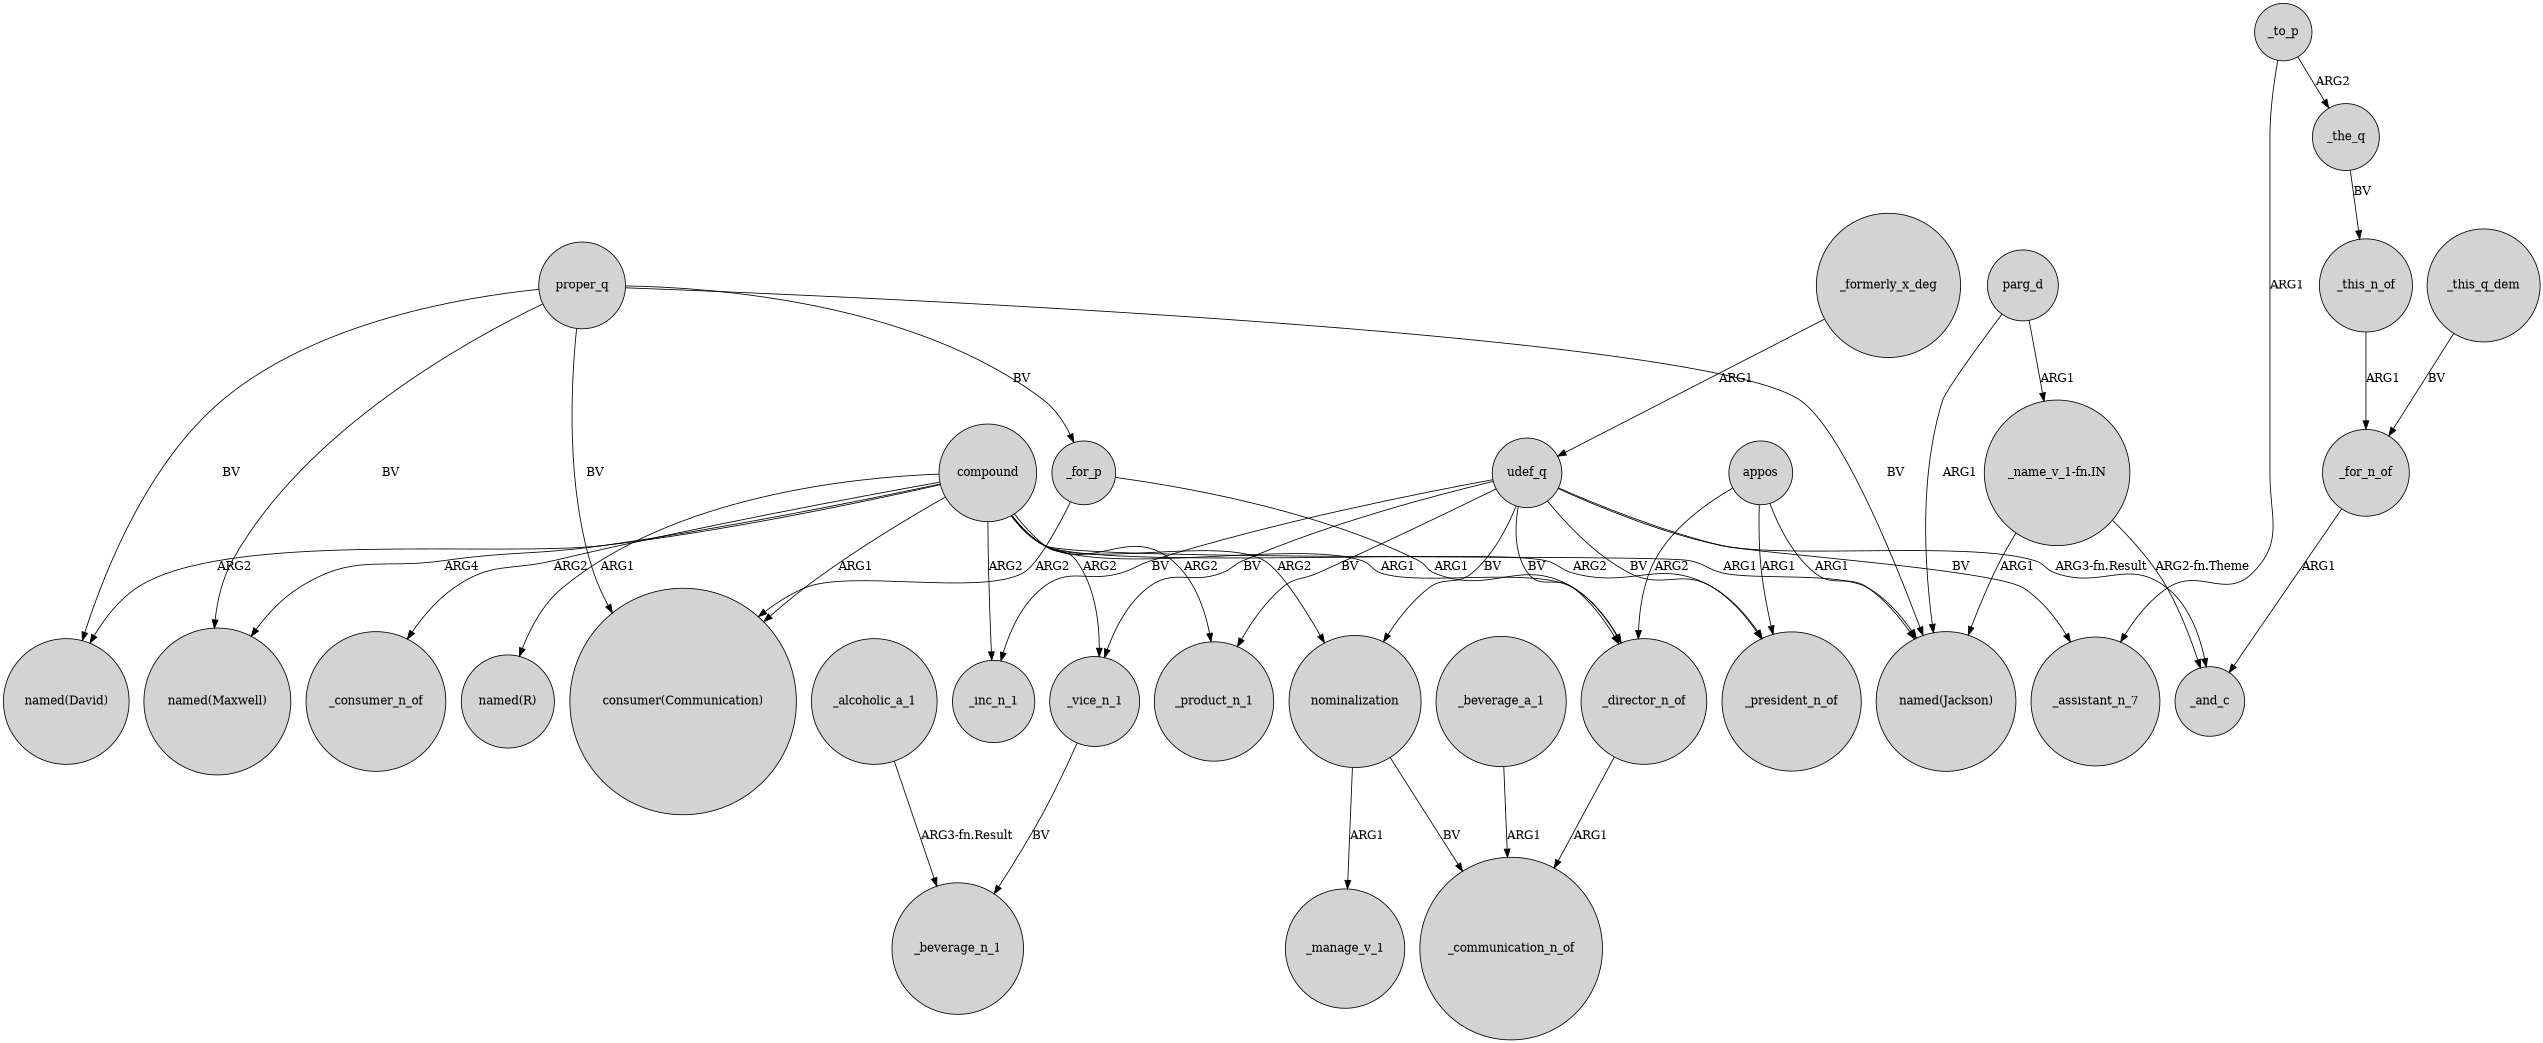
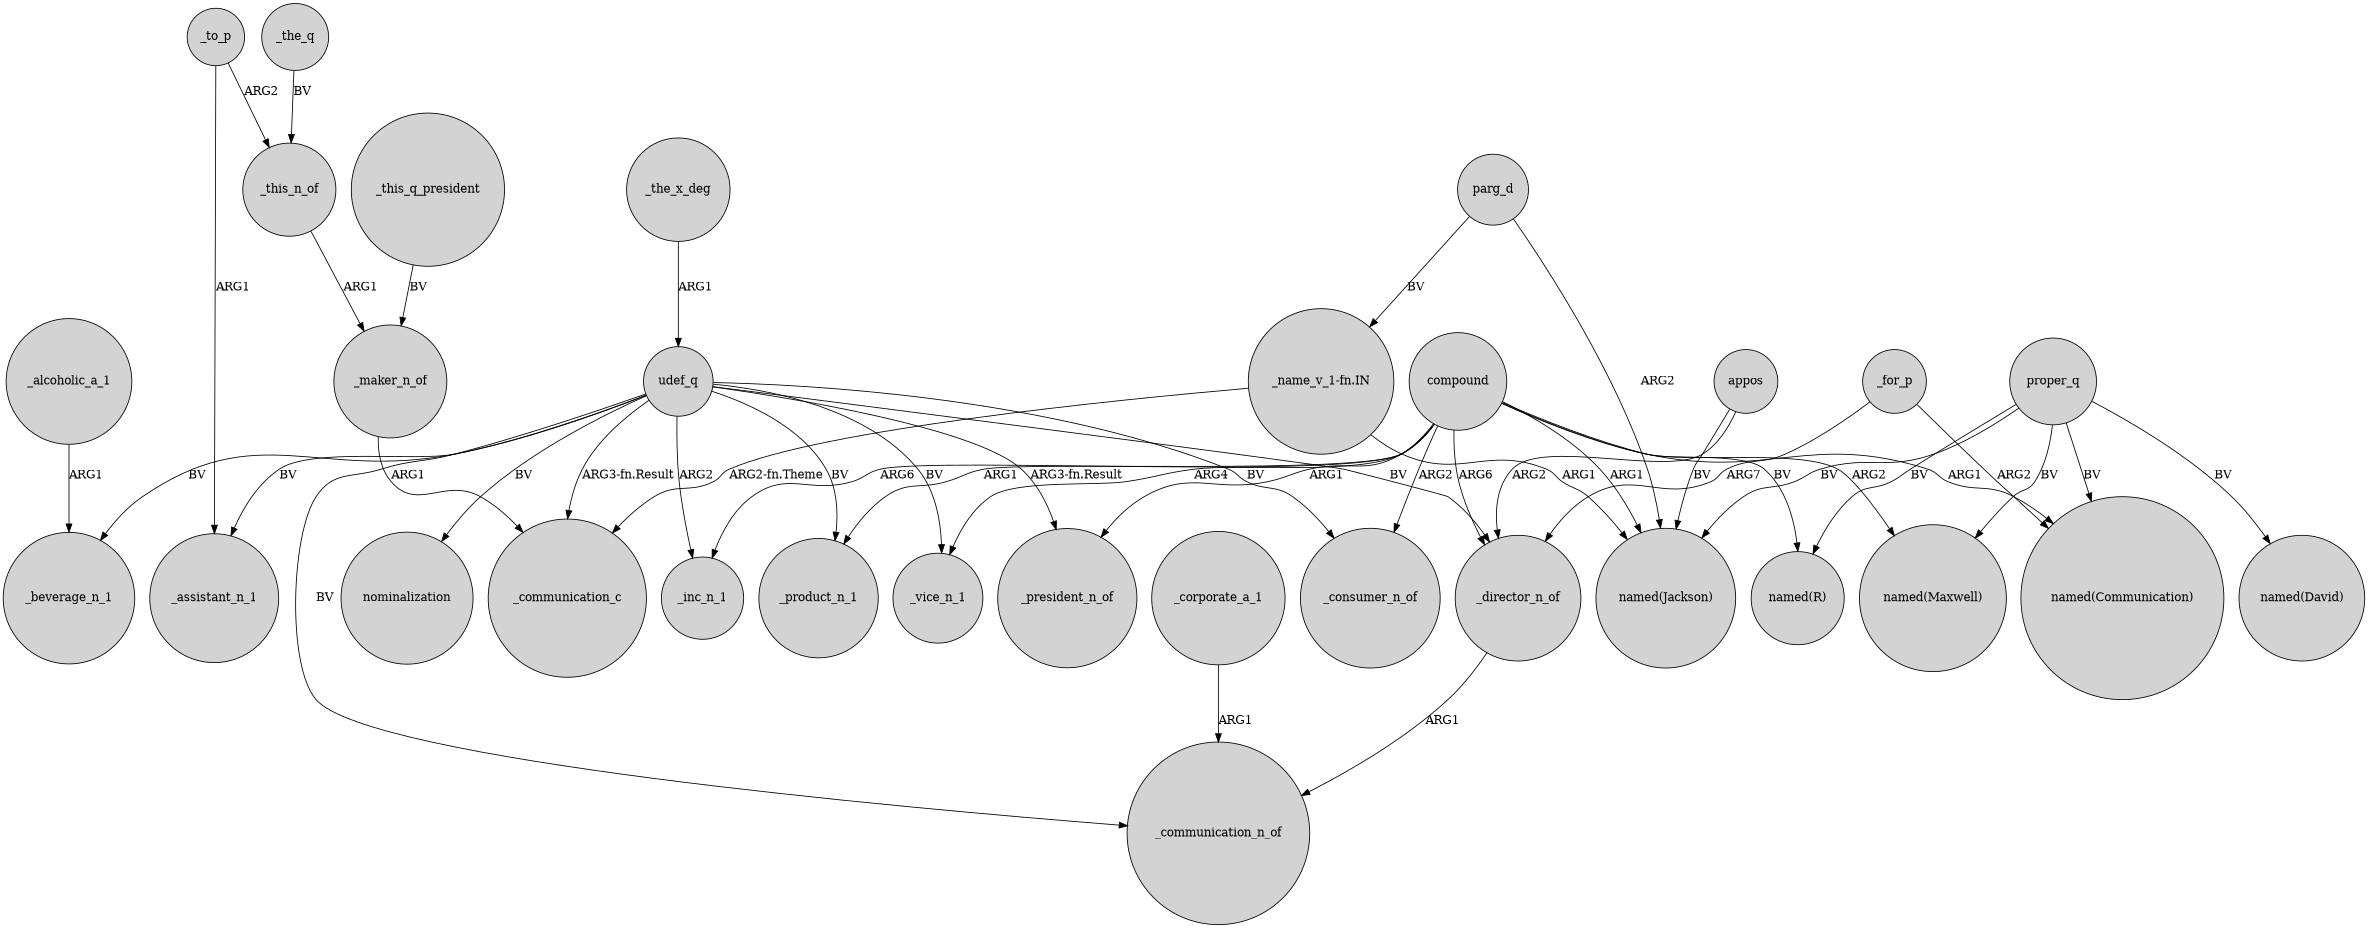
edge "_to_p" -> "_the_q": now "_to_p" -> "_this_n_of"
node "_formerly_x_deg": label "_formerly_x_deg" -> "_the_x_deg"
node "_this_q_dem": label "_this_q_dem" -> "_this_q_president"
edge "proper_q" -> "_for_p": now "proper_q" -> "named(R)"
edge "parg_d" -> "_name_v_1-fn.IN": label "ARG1" -> "BV"
edge "udef_q" -> "_consumer_n_of": added, label "BV"
edge "parg_d" -> "named(Jackson)": label "ARG1" -> "ARG2"
node "_for_n_of": label "_for_n_of" -> "_maker_n_of"
edge "compound" -> "named(David)": removed, label "ARG2"
edge "compound" -> "nominalization": removed, label "ARG2"
edge "appos" -> "_president_n_of": removed, label "ARG1"
edge "compound" -> "named(Maxwell)": label "ARG4" -> "ARG2"
edge "compound" -> "named(R)": label "ARG1" -> "BV"
edge "compound" -> "_inc_n_1": label "ARG2" -> "ARG6"
edge "compound" -> "_vice_n_1": label "ARG2" -> "ARG4"
edge "udef_q" -> "_inc_n_1": label "BV" -> "ARG2"
edge "compound" -> "_product_n_1": label "ARG2" -> "ARG1"
edge "compound" -> "_director_n_of": label "ARG1" -> "ARG6"
edge "_for_p" -> "_director_n_of": label "ARG1" -> "ARG7"
edge "compound" -> "_president_n_of": label "ARG2" -> "ARG1"
edge "udef_q" -> "_president_n_of": label "BV" -> "ARG3-fn.Result"
edge "appos" -> "named(Jackson)": label "ARG1" -> "BV"
node "consumer(Communication)": label "consumer(Communication)" -> "named(Communication)"
node "_beverage_a_1": label "_beverage_a_1" -> "_corporate_a_1"
node "_assistant_n_7": label "_assistant_n_7" -> "_assistant_n_1"
node "_and_c": label "_and_c" -> "_communication_c"
edge "nominalization" -> "_communication_n_of": now "udef_q" -> "_communication_n_of"
edge "_vice_n_1" -> "_beverage_n_1": now "udef_q" -> "_beverage_n_1"
edge "_alcoholic_a_1" -> "_beverage_n_1": label "ARG3-fn.Result" -> "ARG1"
node "_manage_v_1": removed
